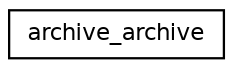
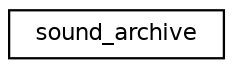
node "archive_archive": label "archive_archive" -> "sound_archive"
